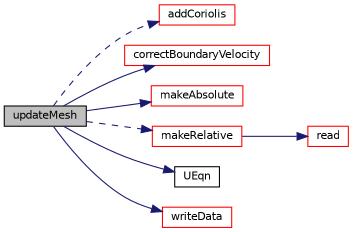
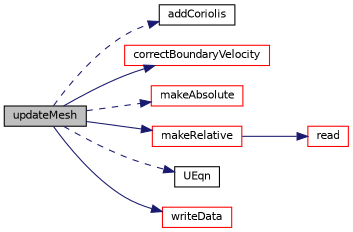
node "addCoriolis": color red -> black
edge "updateMesh" -> "makeAbsolute": style solid -> dashed
edge "updateMesh" -> "makeRelative": style dashed -> solid
edge "updateMesh" -> "UEqn": style solid -> dashed
